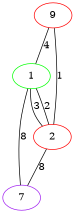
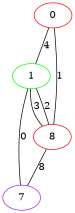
node "9": label "9" -> "0"
edge "1" -- "7": label "8" -> "0"
node "2": label "2" -> "8"
